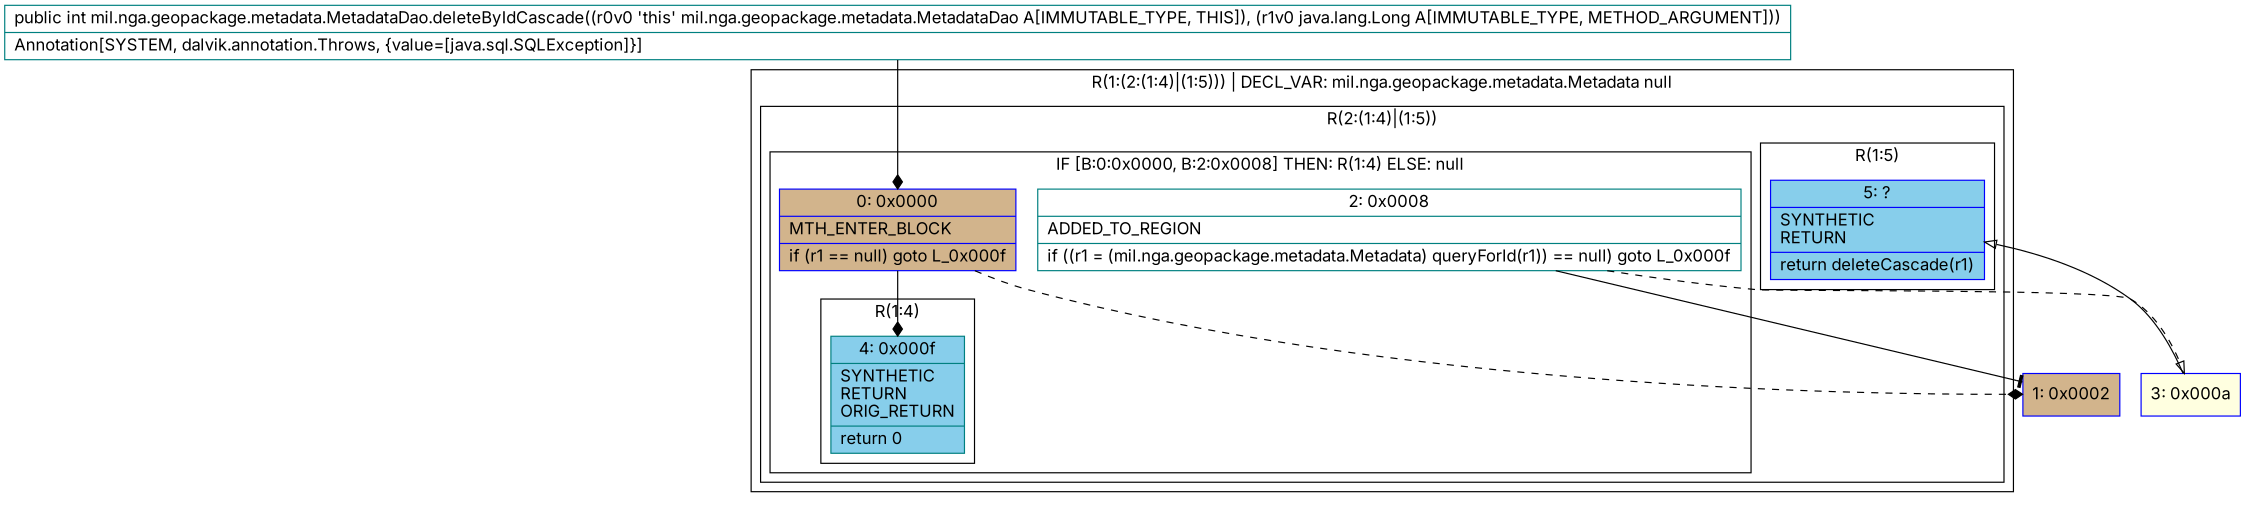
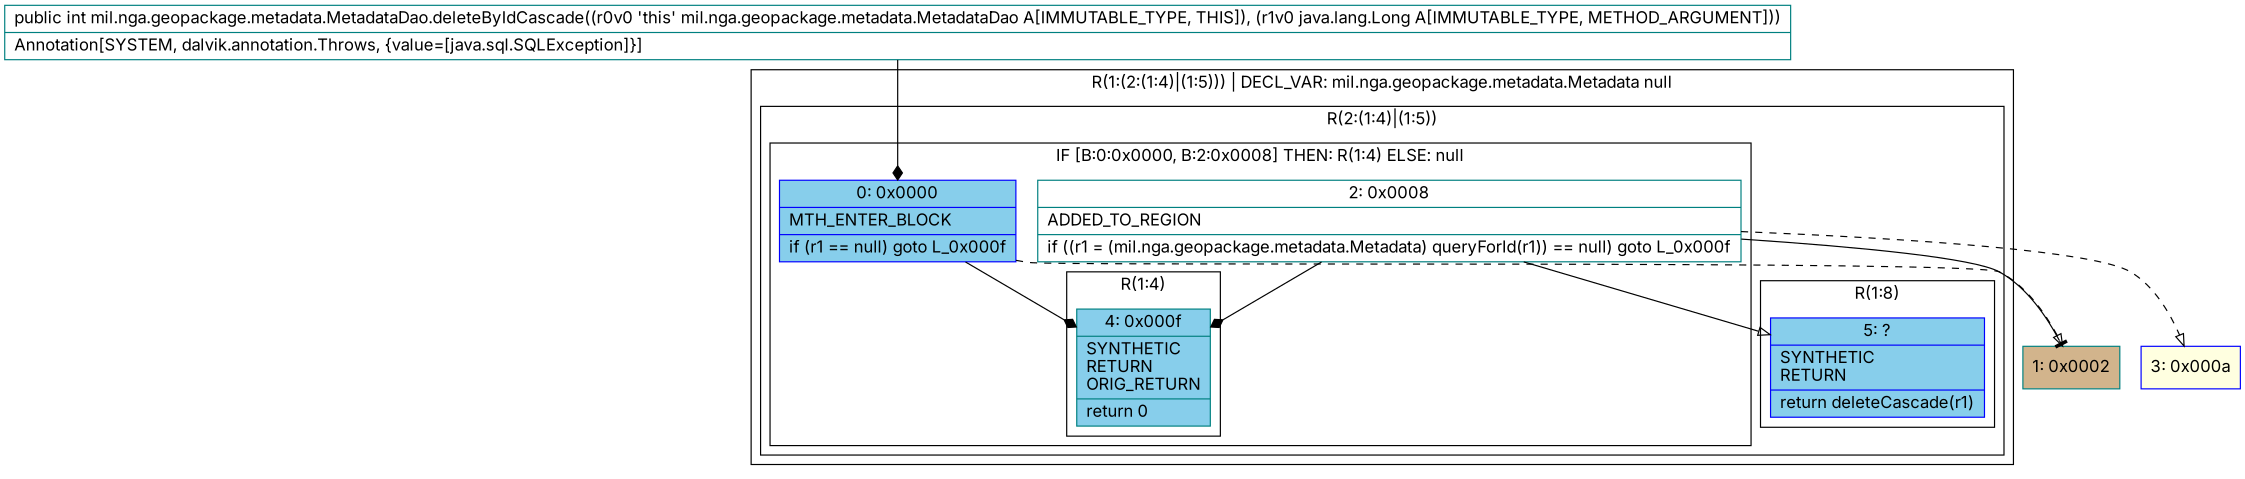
cluster "R(1:5)": label "R(1:5)" -> "R(1:8)"
node "0: 0x0000": fillcolor tan -> skyblue
edge "3: 0x000a" -> "5: ?": now "2: 0x0008" -> "5: ?"
edge "2: 0x0008" -> "4: 0x000f": added
edge "0: 0x0000" -> "1: 0x0002": arrowhead diamond -> onormal
node "1: 0x0002": color blue -> teal
